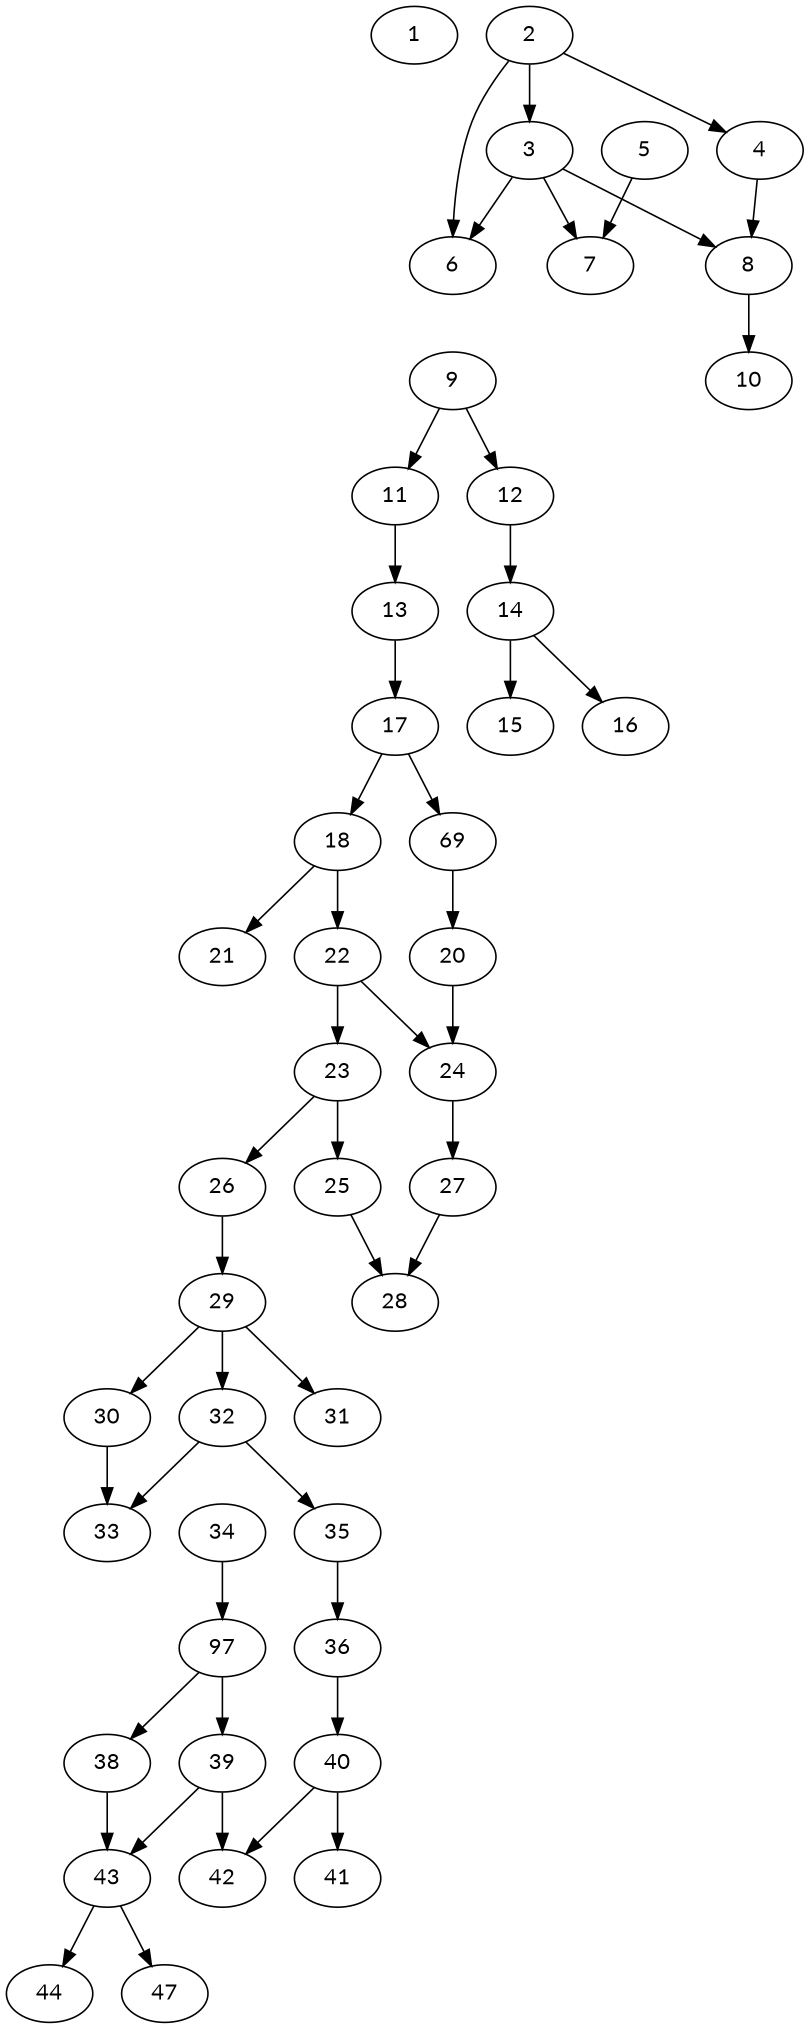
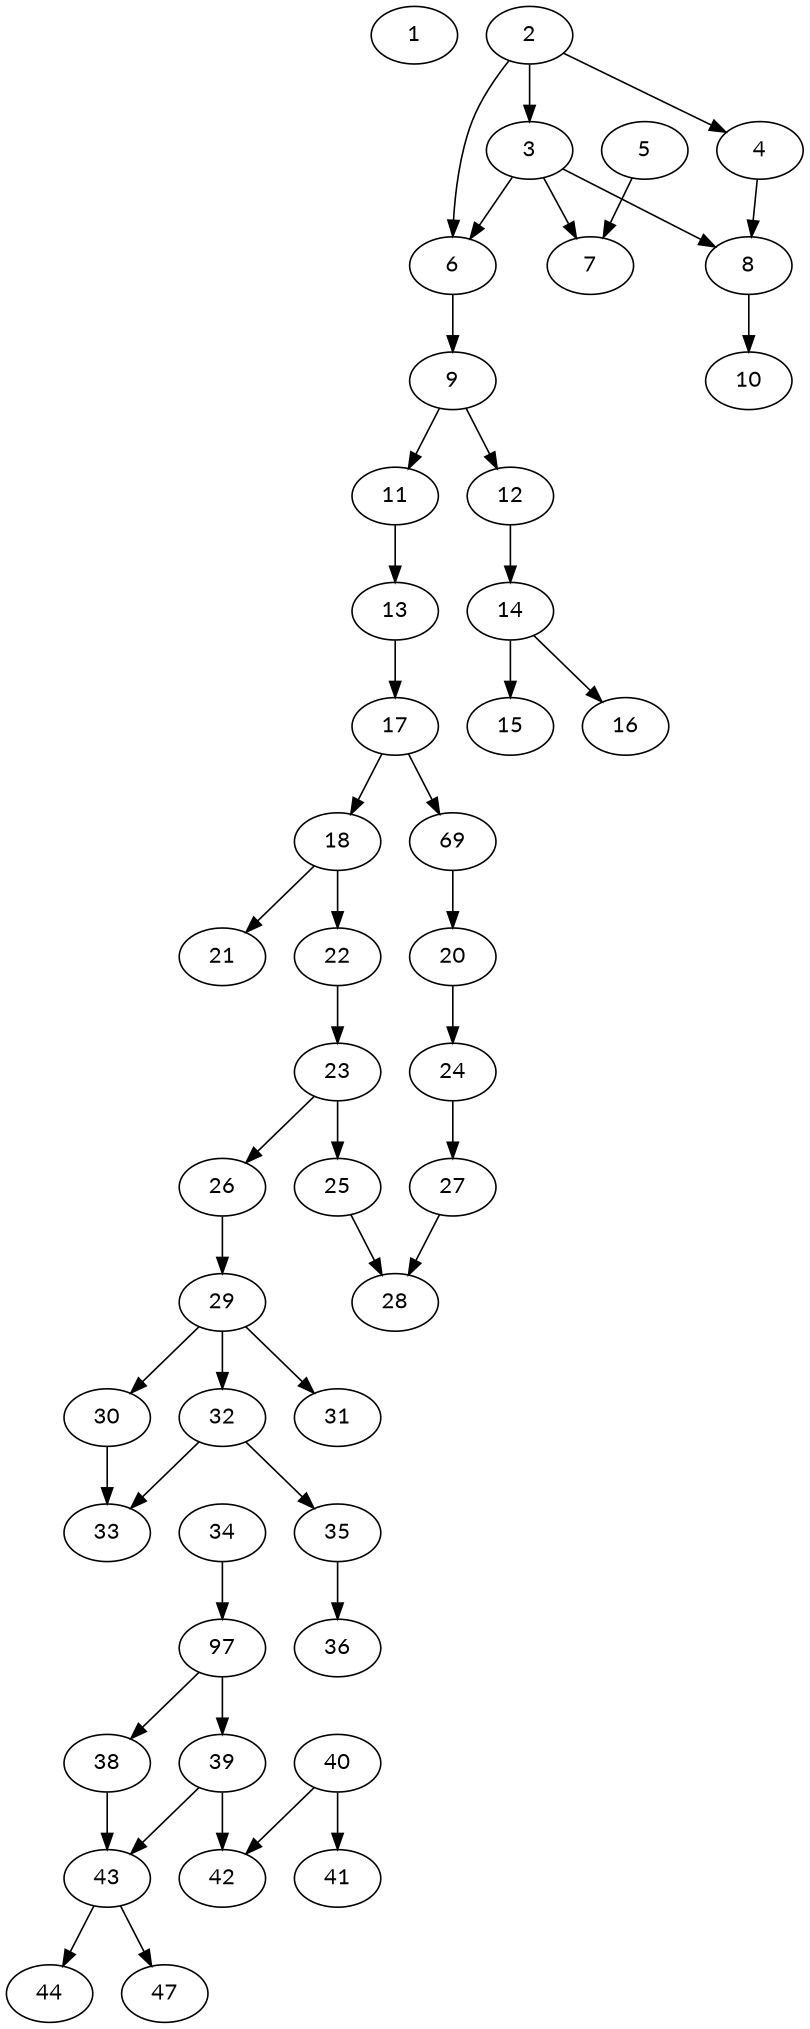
edge "6" -> "9": added
edge "22" -> "24": removed
edge "36" -> "40": removed
